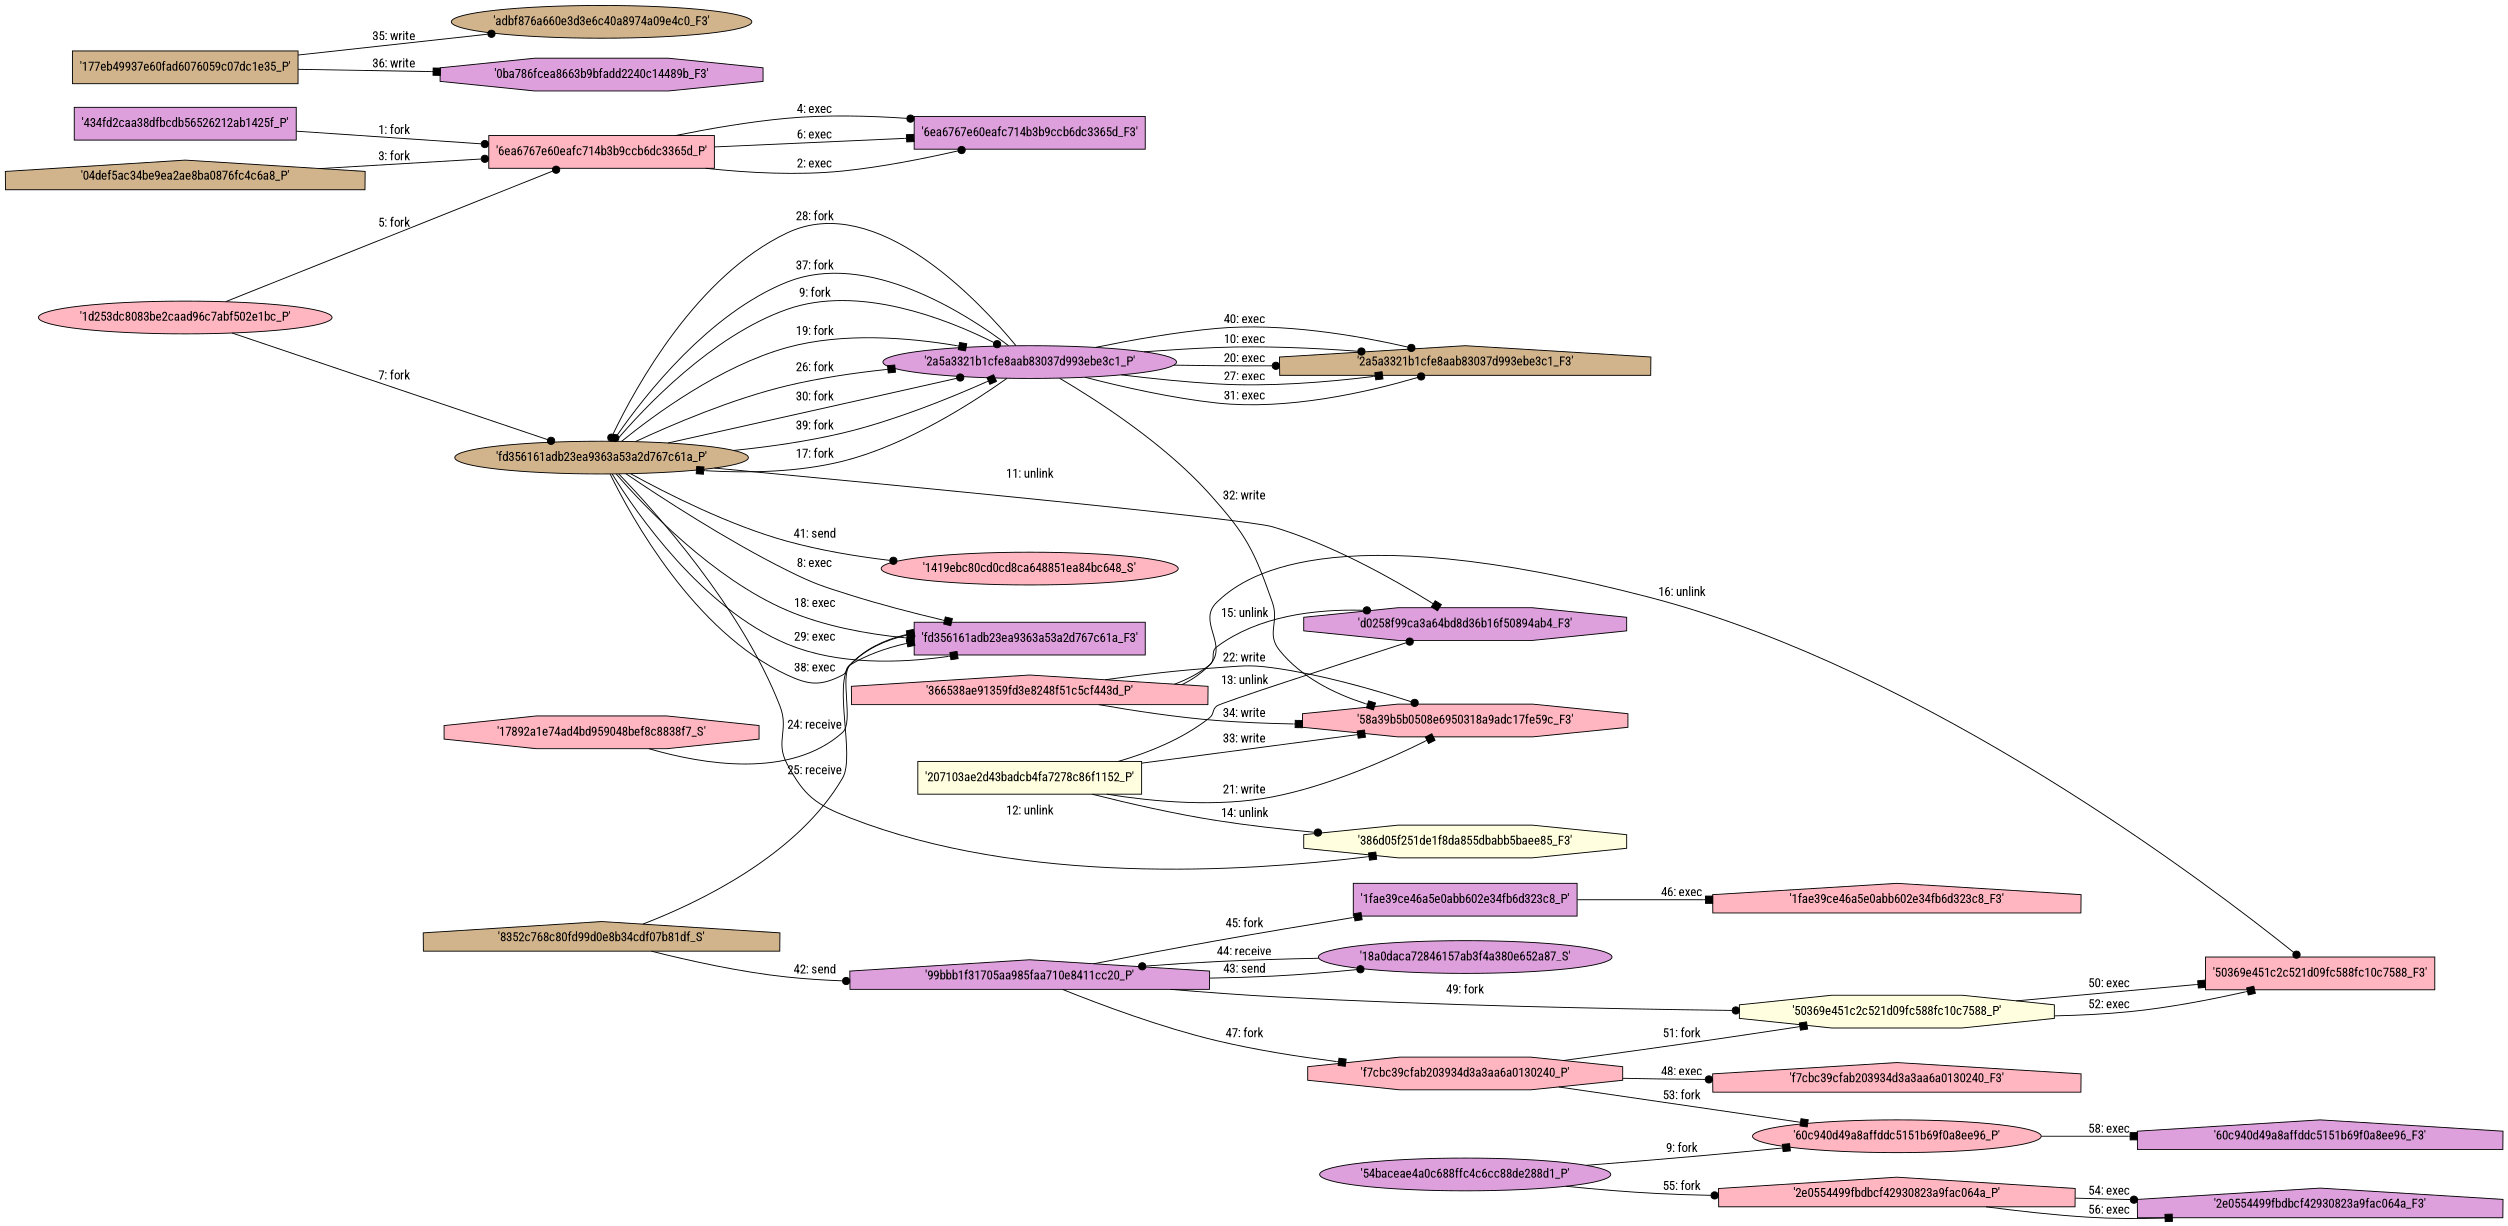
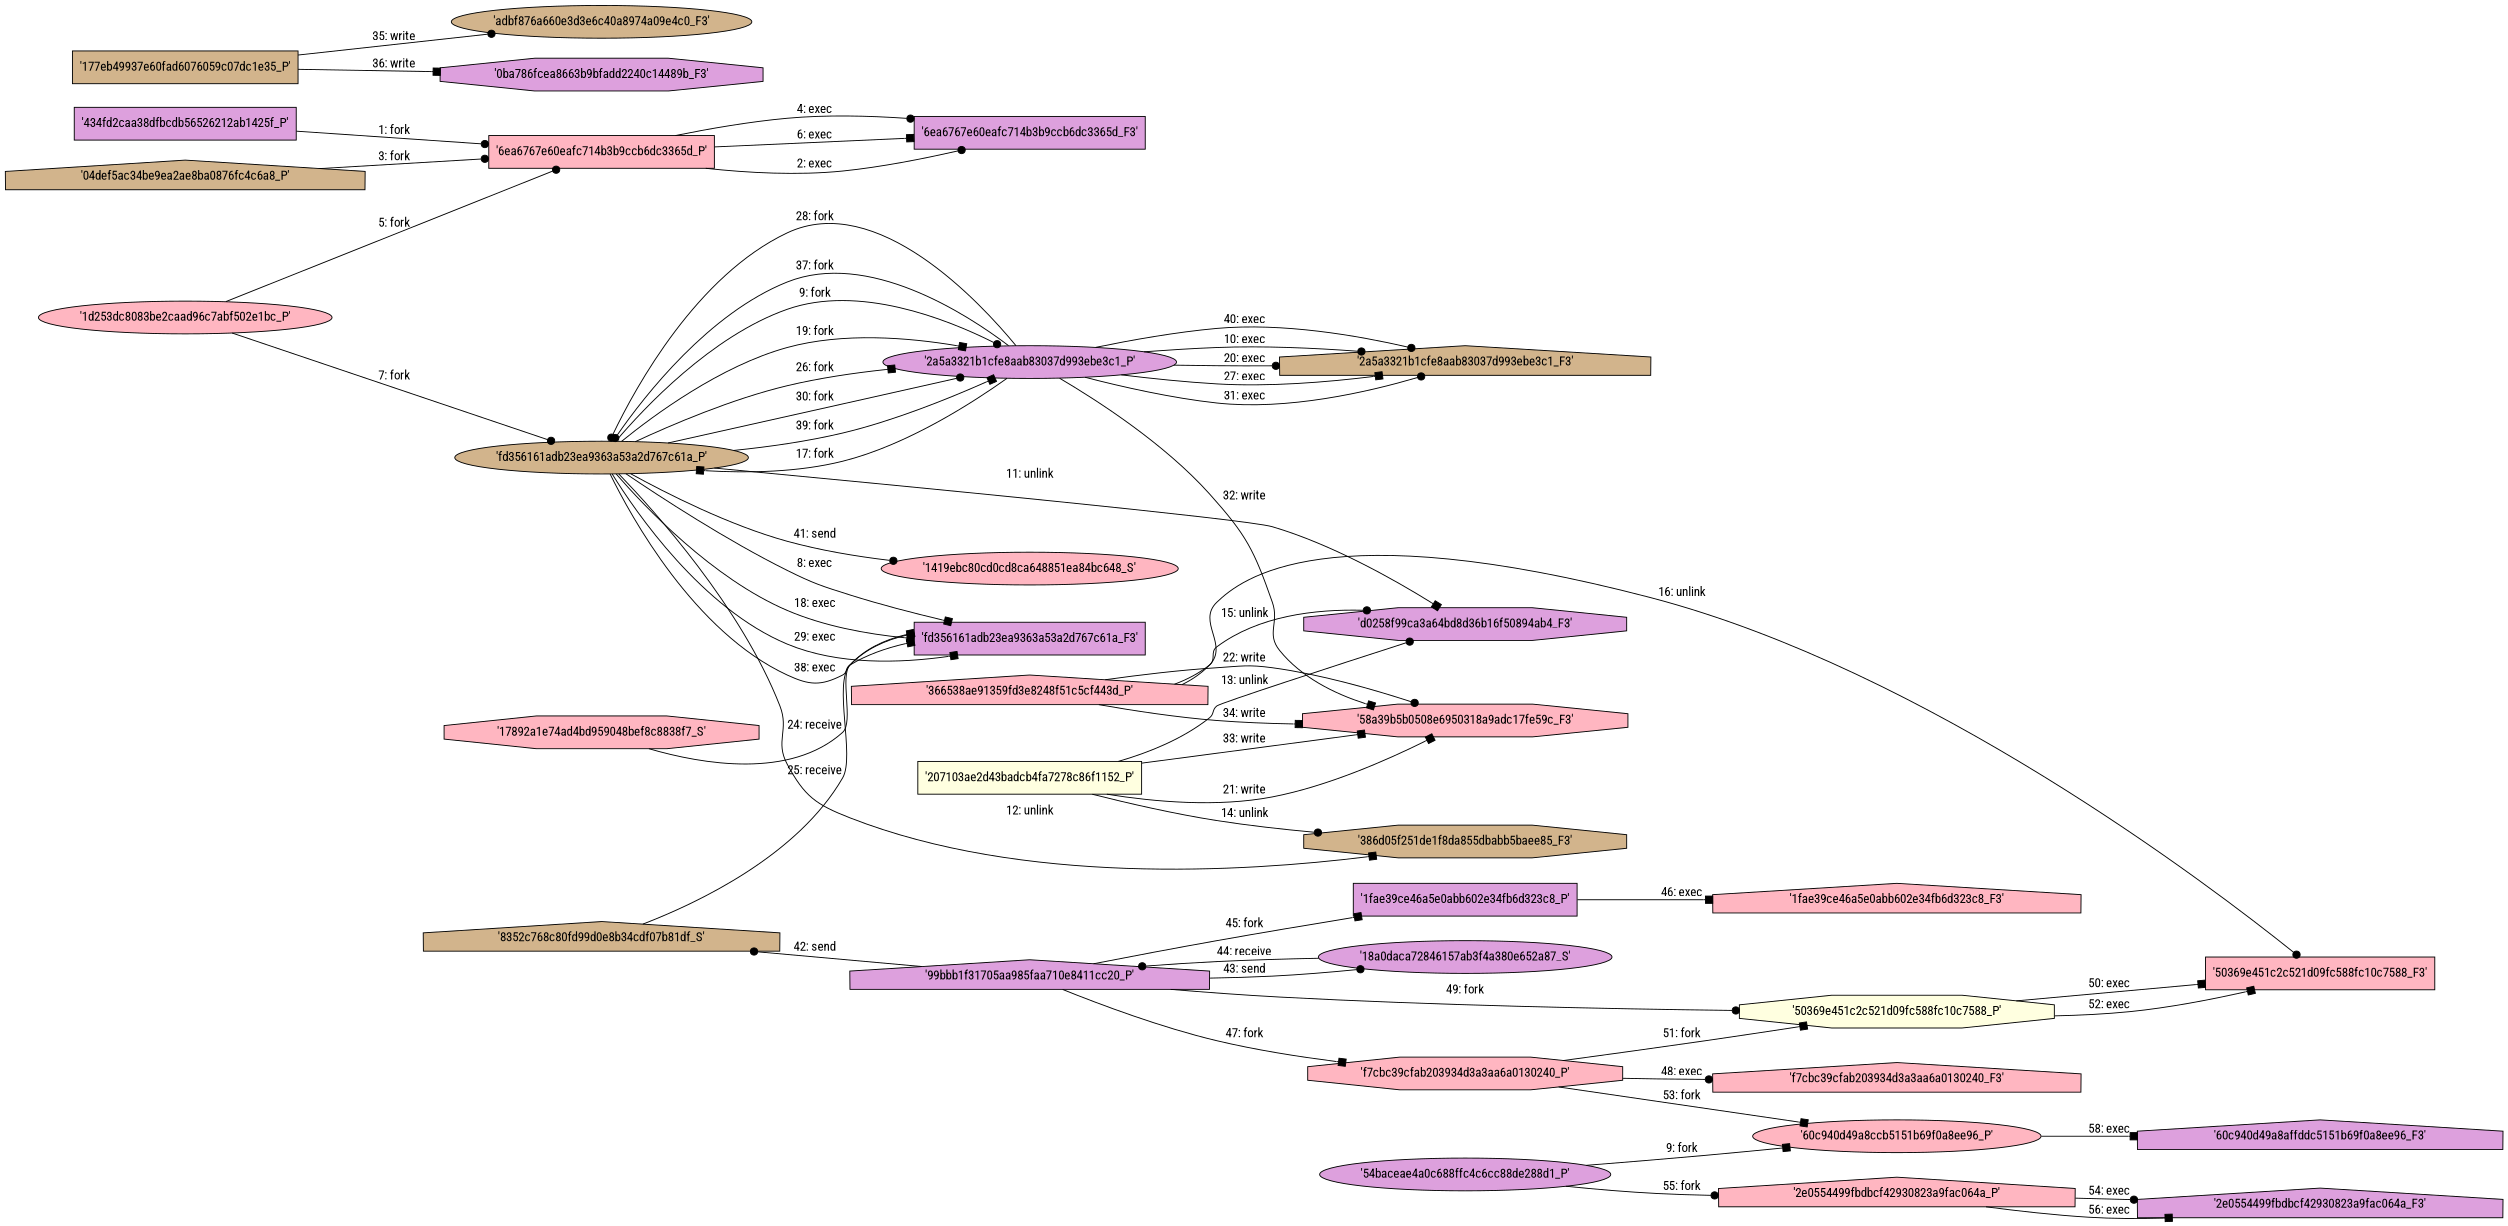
node "'386d05f251de1f8da855dbabb5baee85_F3'": fillcolor lightyellow -> tan
edge "'8352c768c80fd99d0e8b34cdf07b81df_S'" -> "'99bbb1f31705aa985faa710e8411cc20_P'": reversed
node "'60c940d49a8affddc5151b69f0a8ee96_P'": label "'60c940d49a8affddc5151b69f0a8ee96_P'" -> "'60c940d49a8ccb5151b69f0a8ee96_P'"
